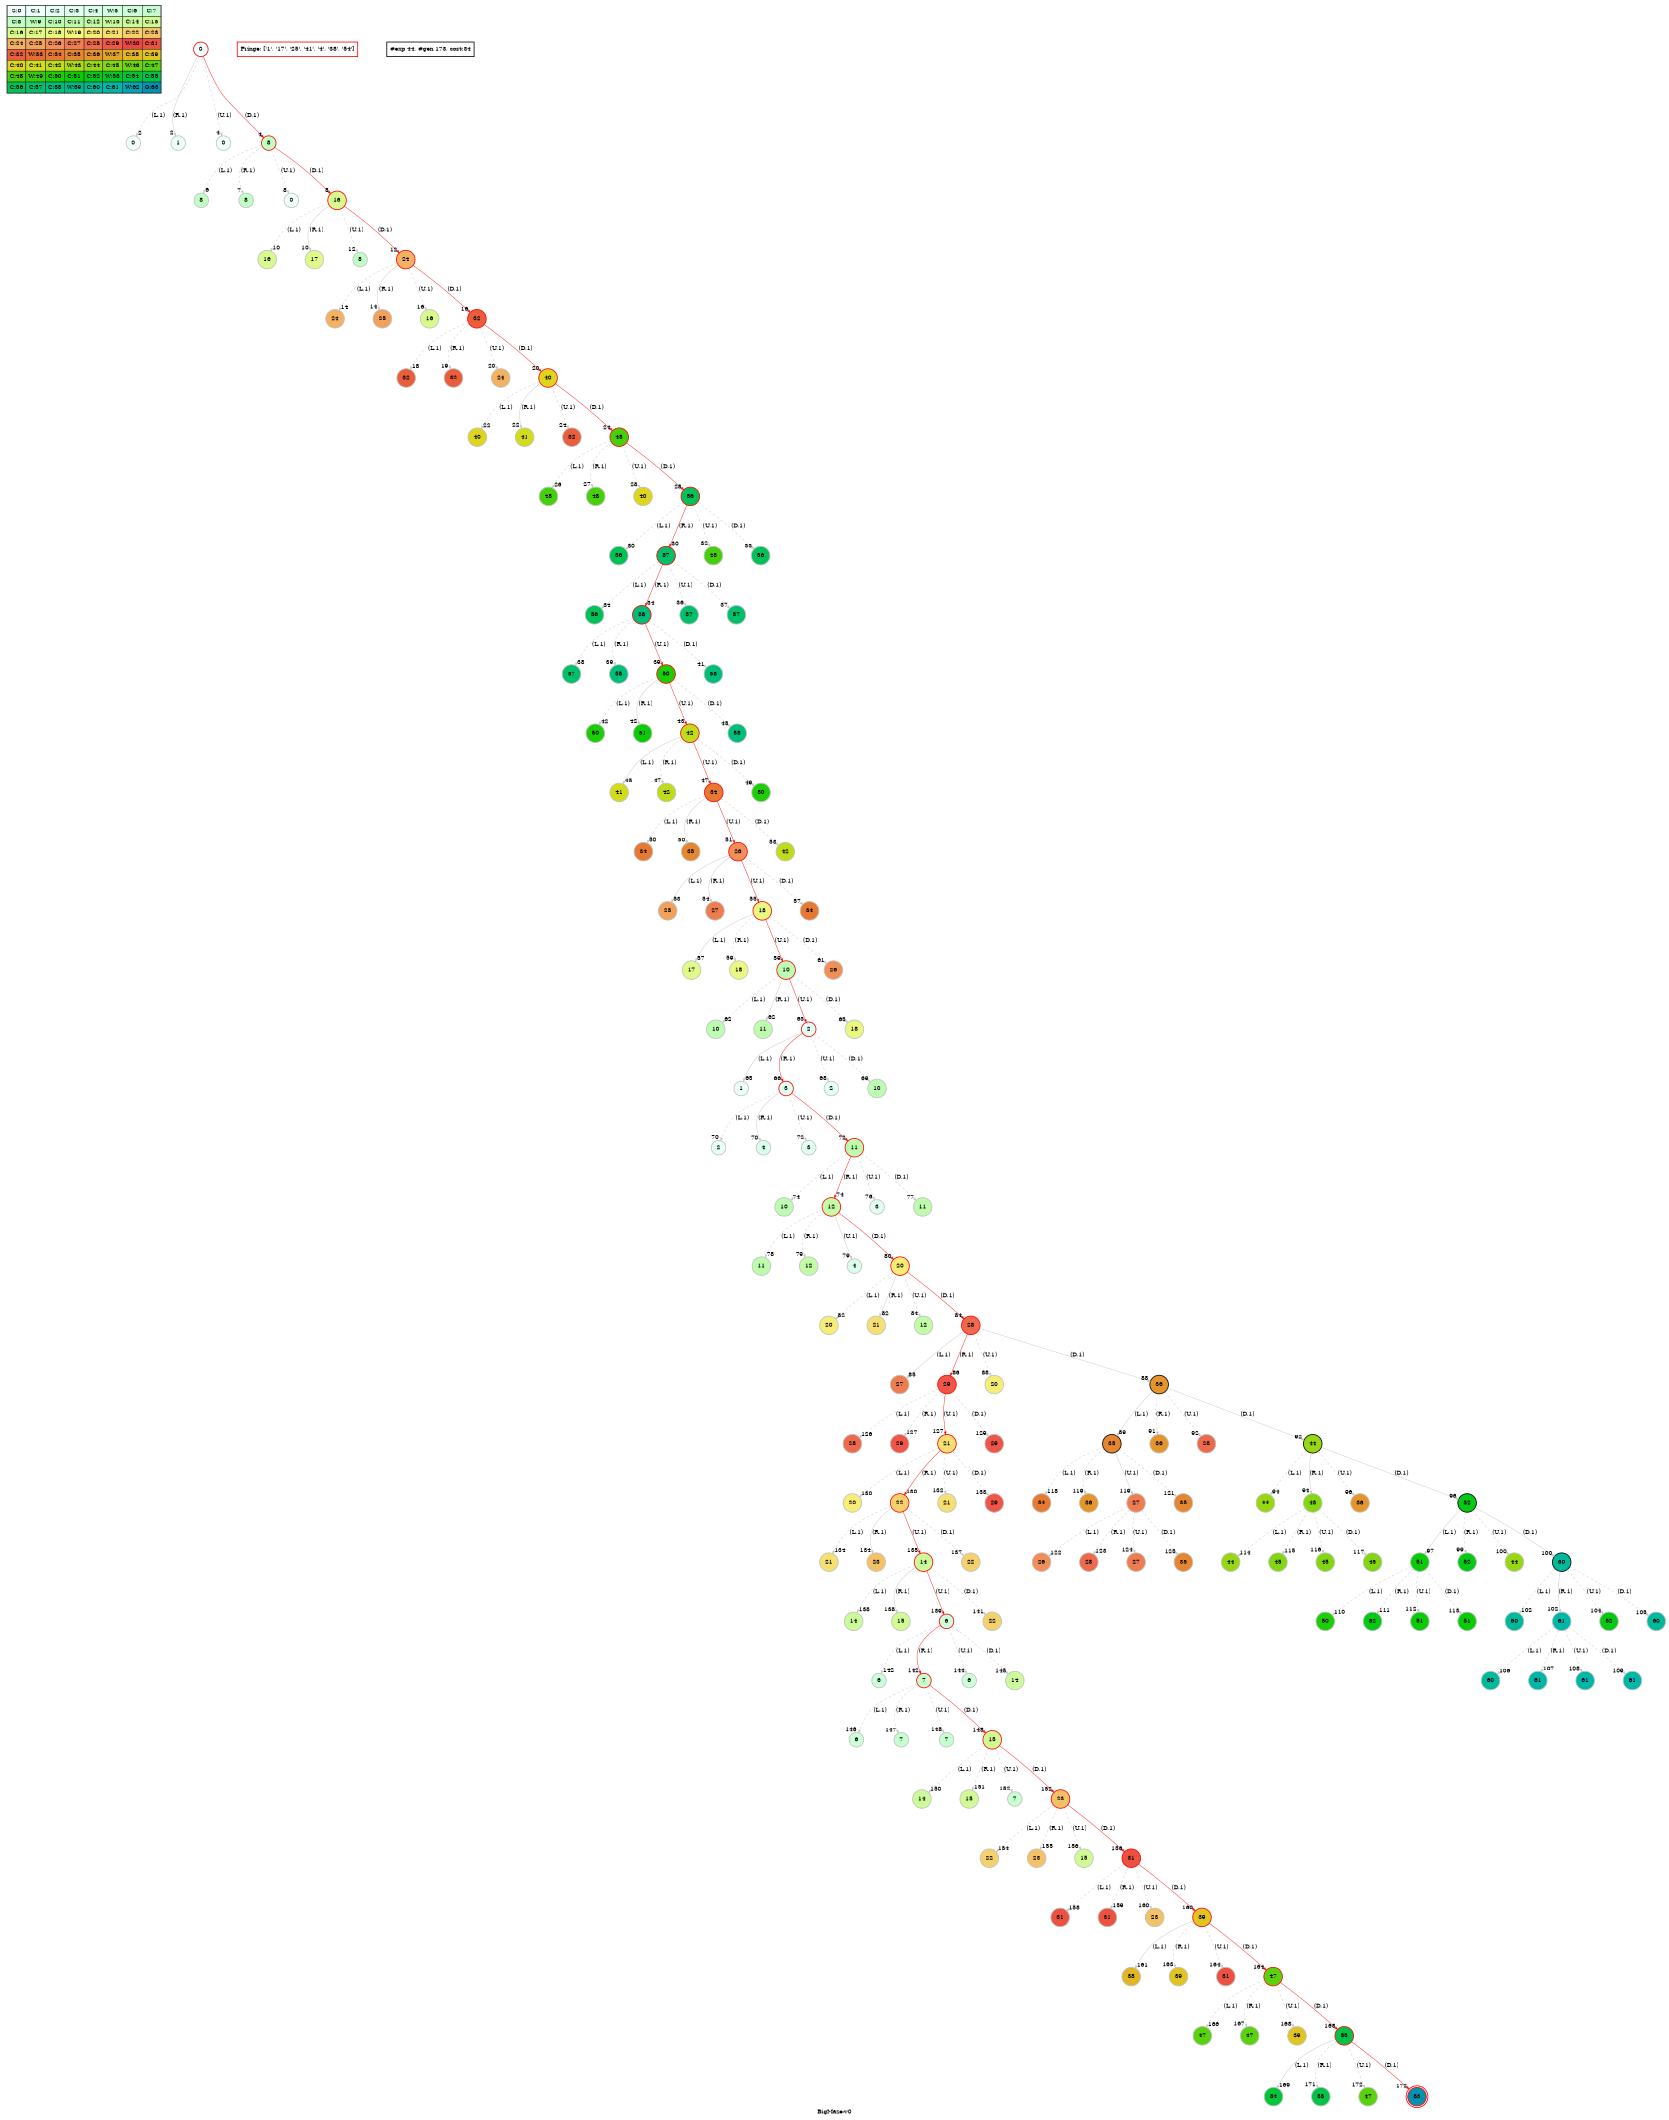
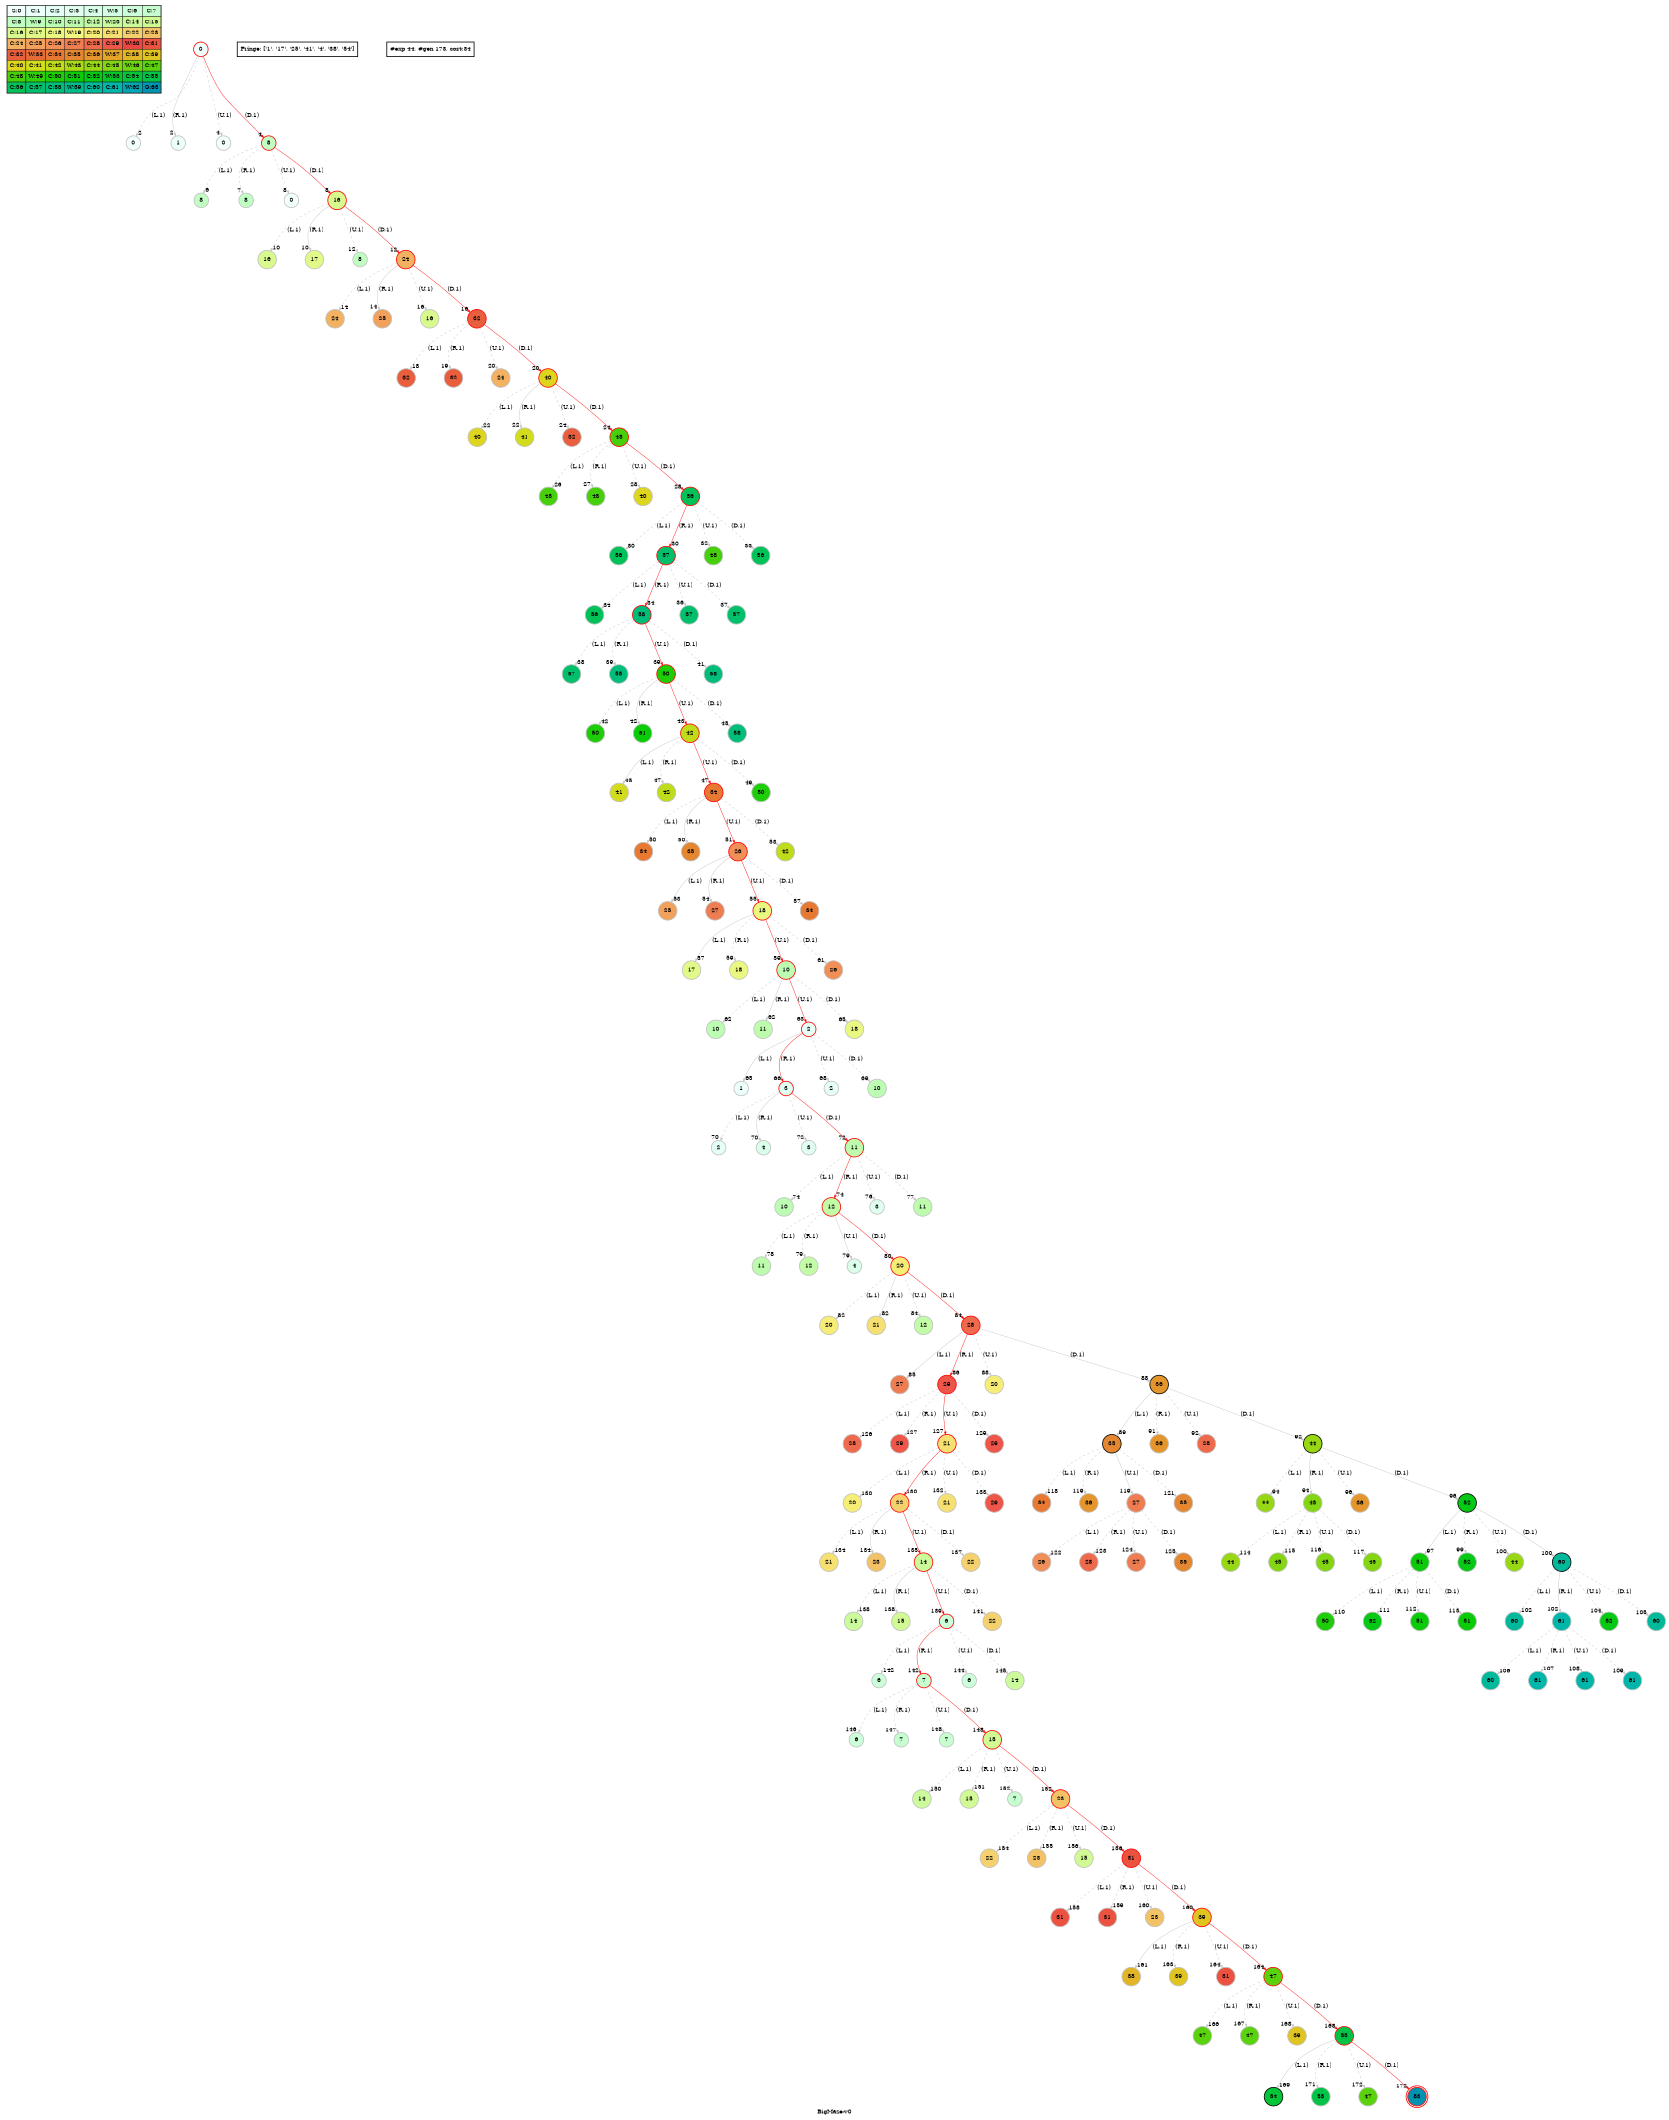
node "S:0": text "W:13" -> "W:23"
node "Fringe: ['1', '17', '25', '41', '4', '38', '54']": color red -> black
node "54": color grey -> black
